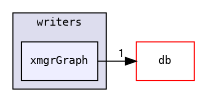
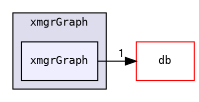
cluster "writers": label "writers" -> "xmgrGraph"
